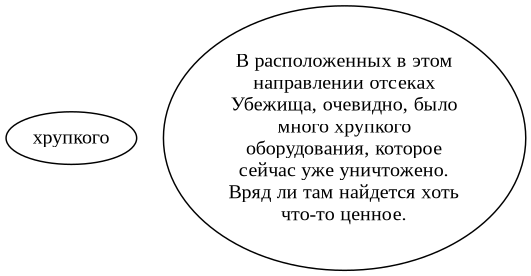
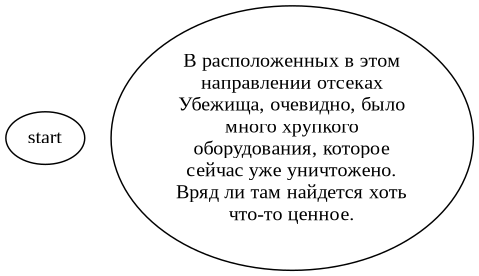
node "хрупкого": label "хрупкого" -> "start"
